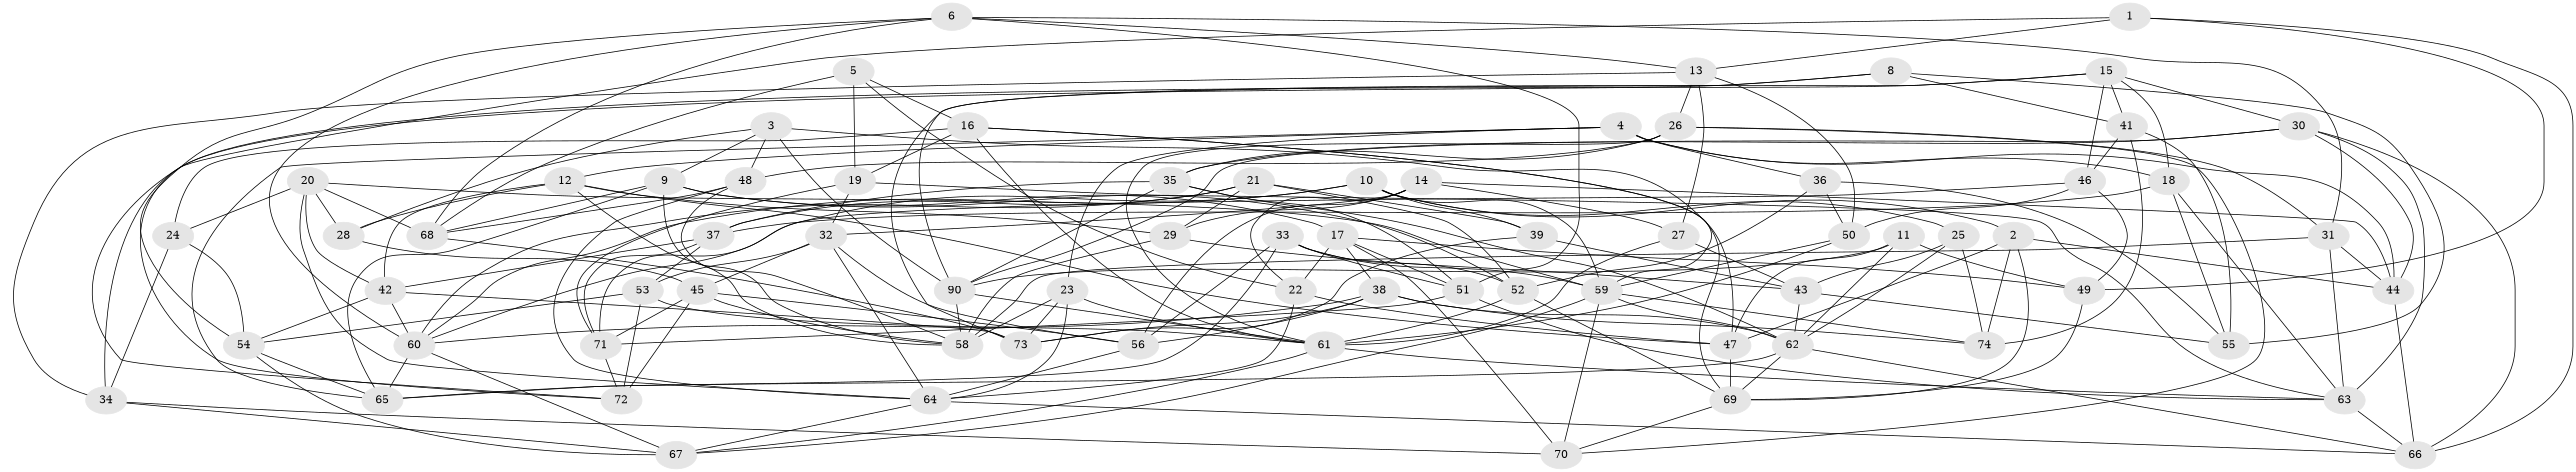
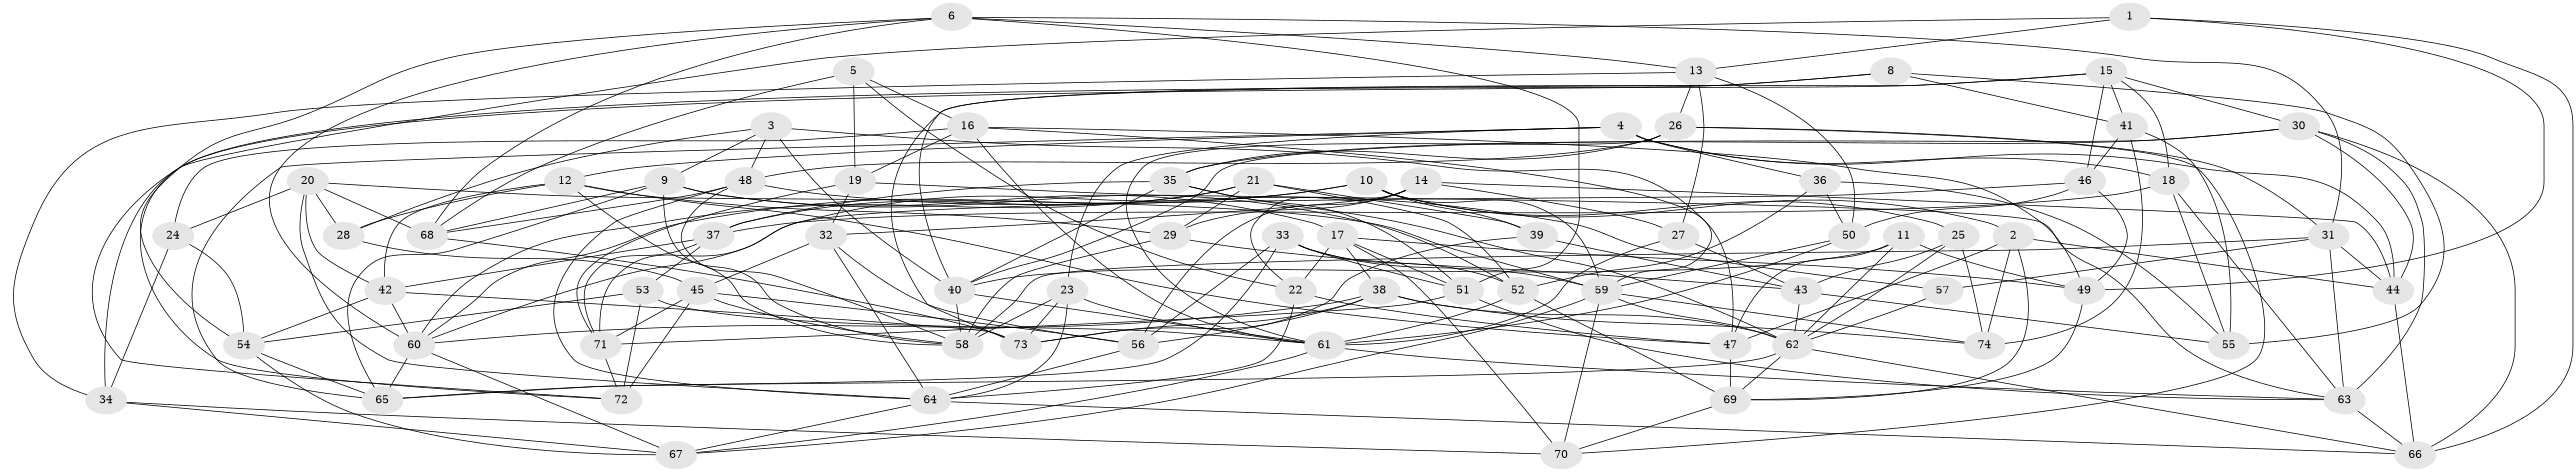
edge "16" -- "69": now "16" -- "49"
edge "32" -- "53": removed
node "90": label "90" -> "40"
node "57": added
